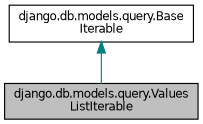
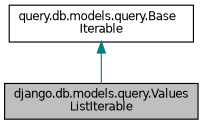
node "django.db.models.query.Base Iterable": label "django.db.models.query.Base Iterable" -> "query.db.models.query.Base Iterable"
